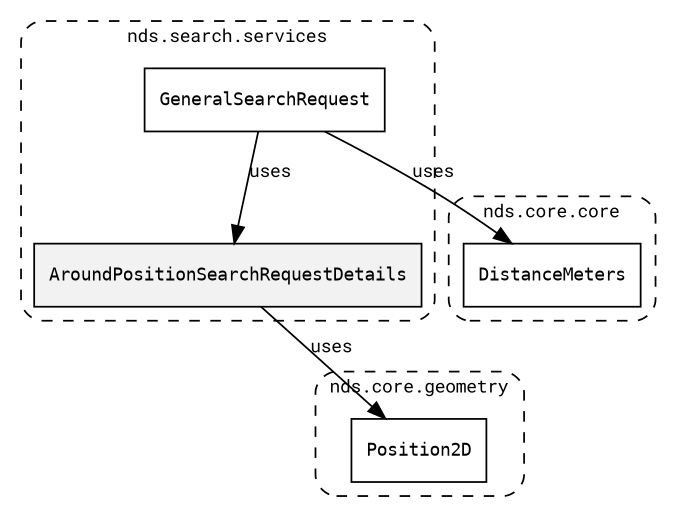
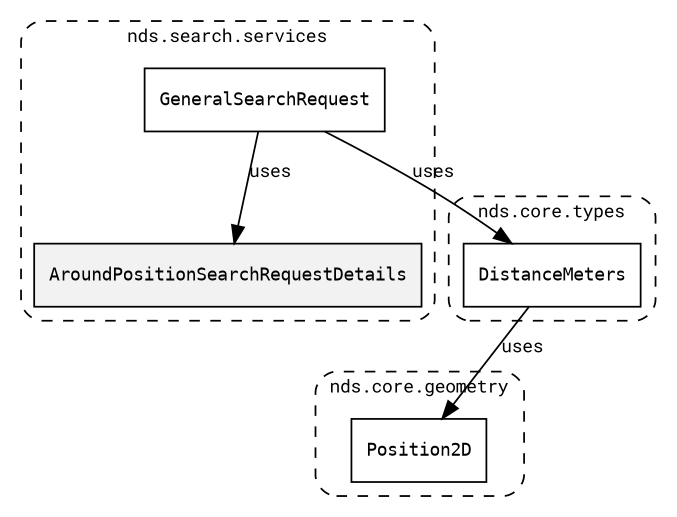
cluster "nds.core.core": label "nds.core.core" -> "nds.core.types"
edge "AroundPositionSearchRequestDetails" -> "Position2D": now "DistanceMeters" -> "Position2D"
